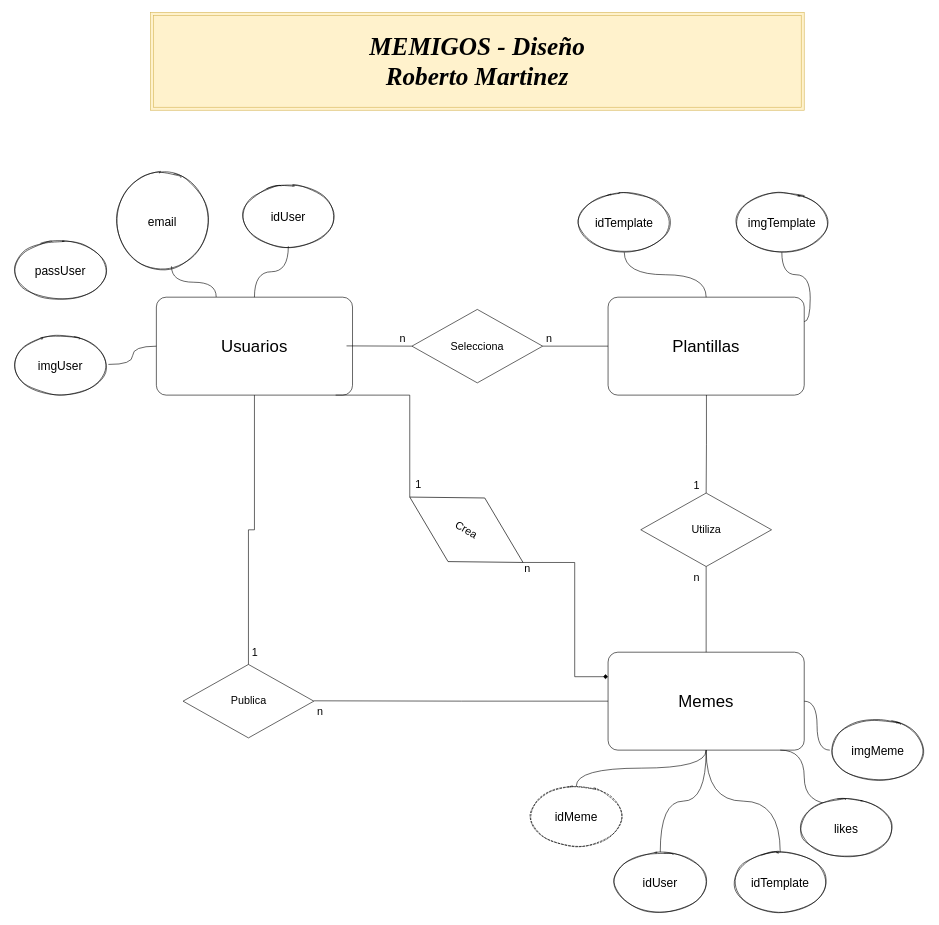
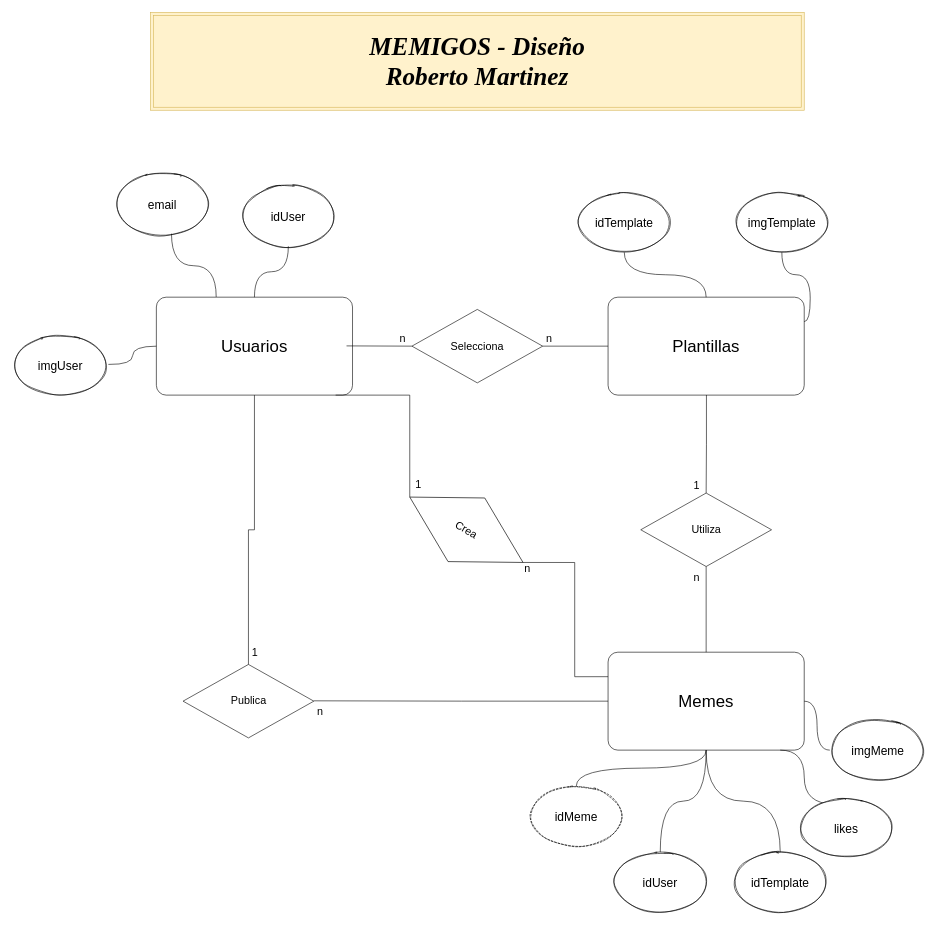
node "email": size 96x93 -> 96x60
node "passUser": removed
edge "Crea" -> "Memes": arrowhead diamond -> none
